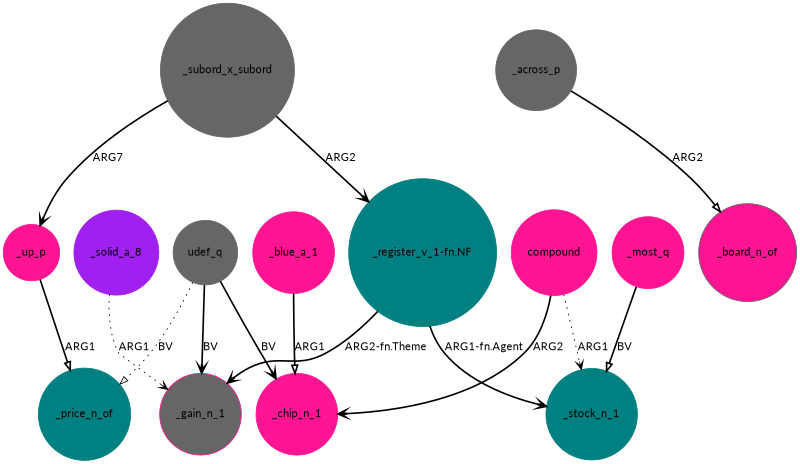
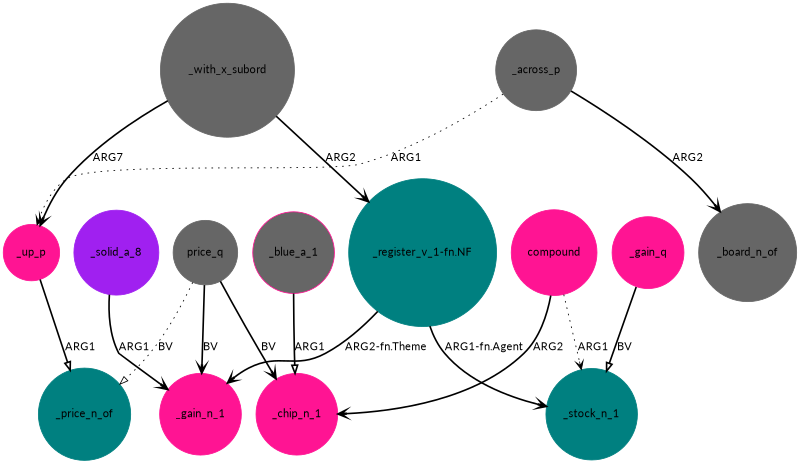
node "_subord_x_subord": label "_subord_x_subord" -> "_with_x_subord"
edge "_across_p" -> "_board_n_of": arrowhead onormal -> vee
edge "_across_p" -> "_up_p": added, label "ARG1"
node "udef_q": label "udef_q" -> "price_q"
node "_blue_a_1": fillcolor deeppink -> gray40
node "_most_q": label "_most_q" -> "_gain_q"
node "_board_n_of": fillcolor deeppink -> gray40
edge "_solid_a_8" -> "_gain_n_1": style dotted -> bold
node "_gain_n_1": fillcolor gray40 -> deeppink
